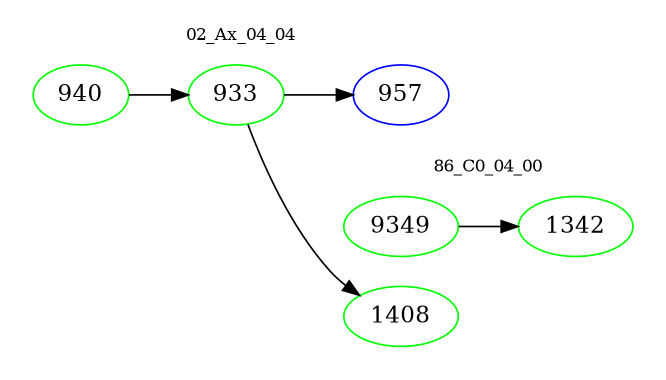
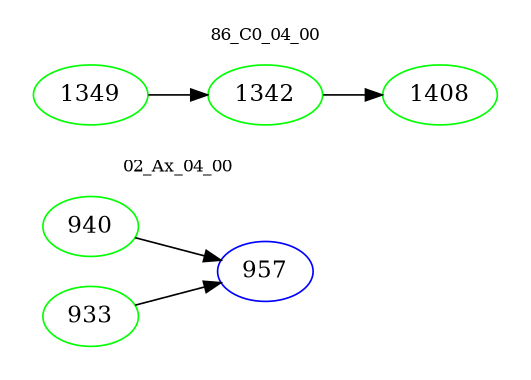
cluster "02_Ax_04_04": label "02_Ax_04_04" -> "02_Ax_04_00"
edge "940" -> "933": now "940" -> "957"
edge "933" -> "1408": now "1342" -> "1408"
node "9349": label "9349" -> "1349"
